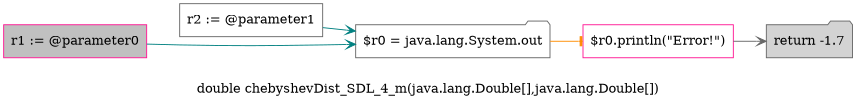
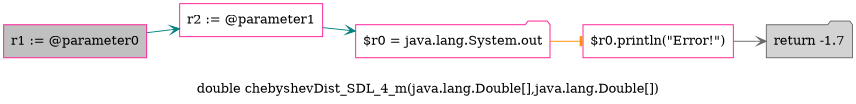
node "r2 := @parameter1": color gray40 -> deeppink
node "$r0 = java.lang.System.out": color gray40 -> deeppink
edge "r1 := @parameter0" -> "$r0 = java.lang.System.out": now "r1 := @parameter0" -> "r2 := @parameter1"
